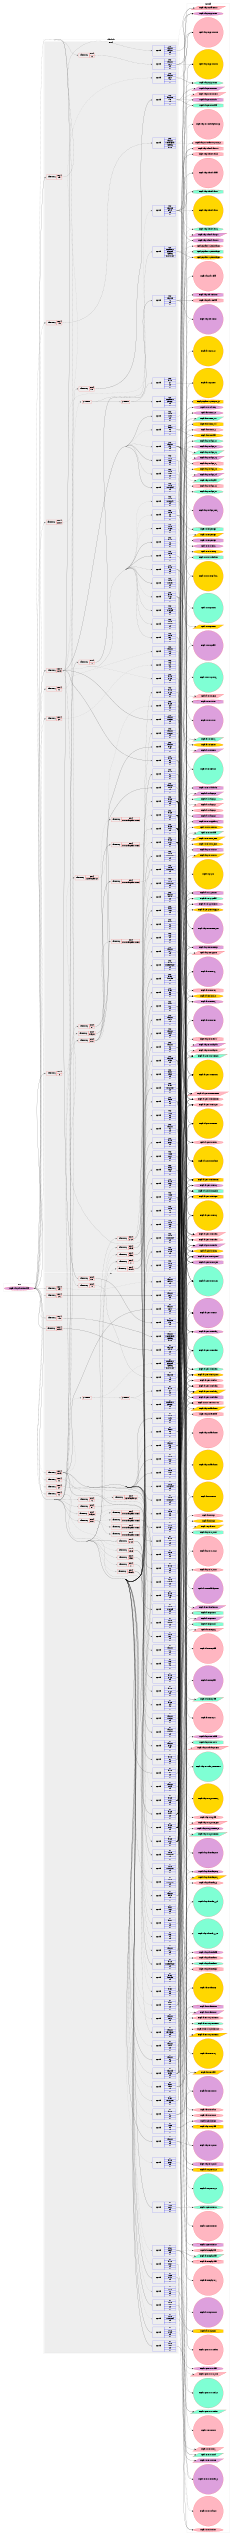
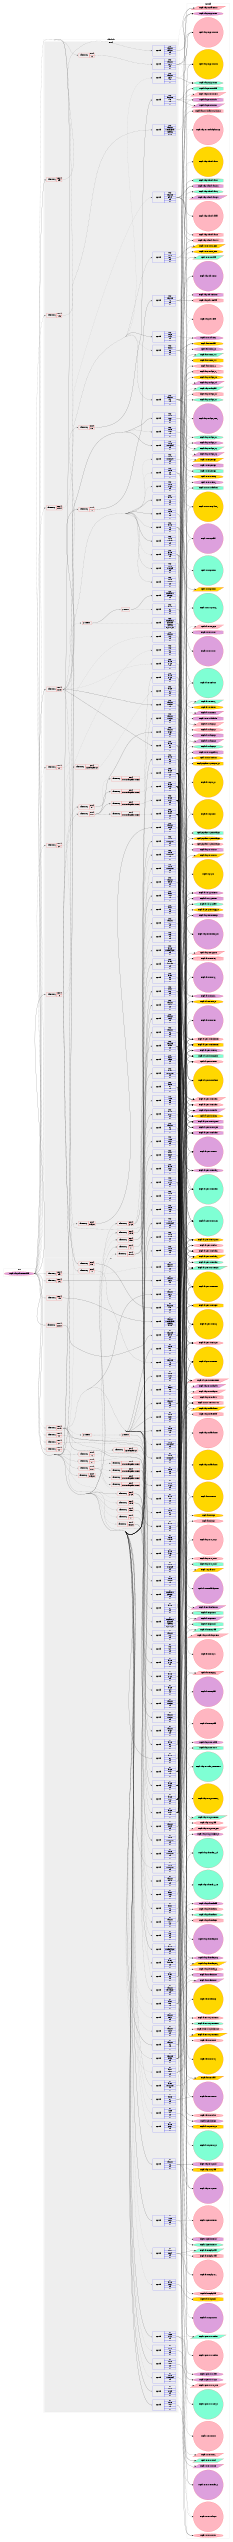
node "portage://sys-apps/util-linux-2.40.2": added
